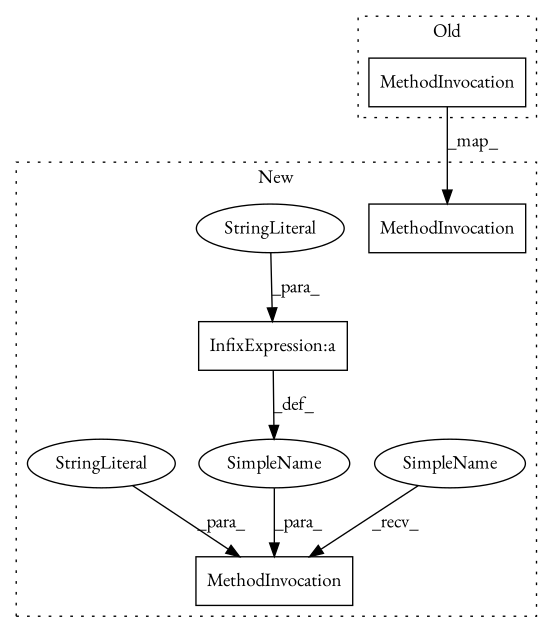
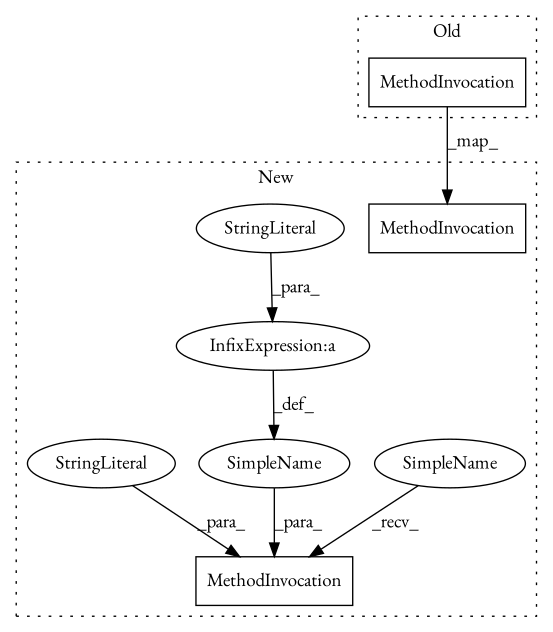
node "InfixExpression:a": shape box -> ellipse
